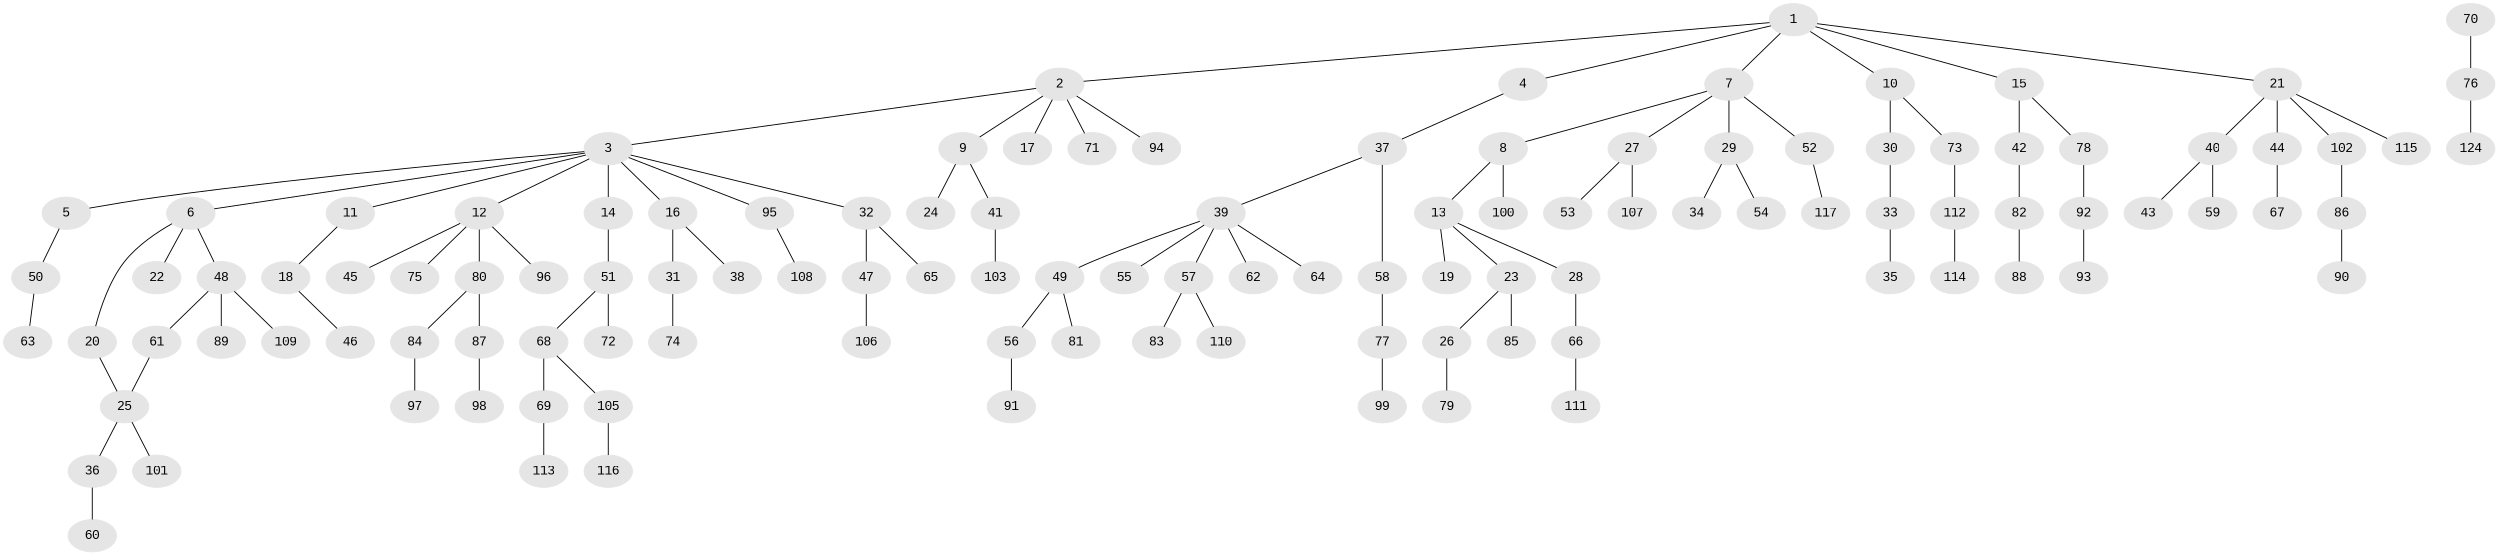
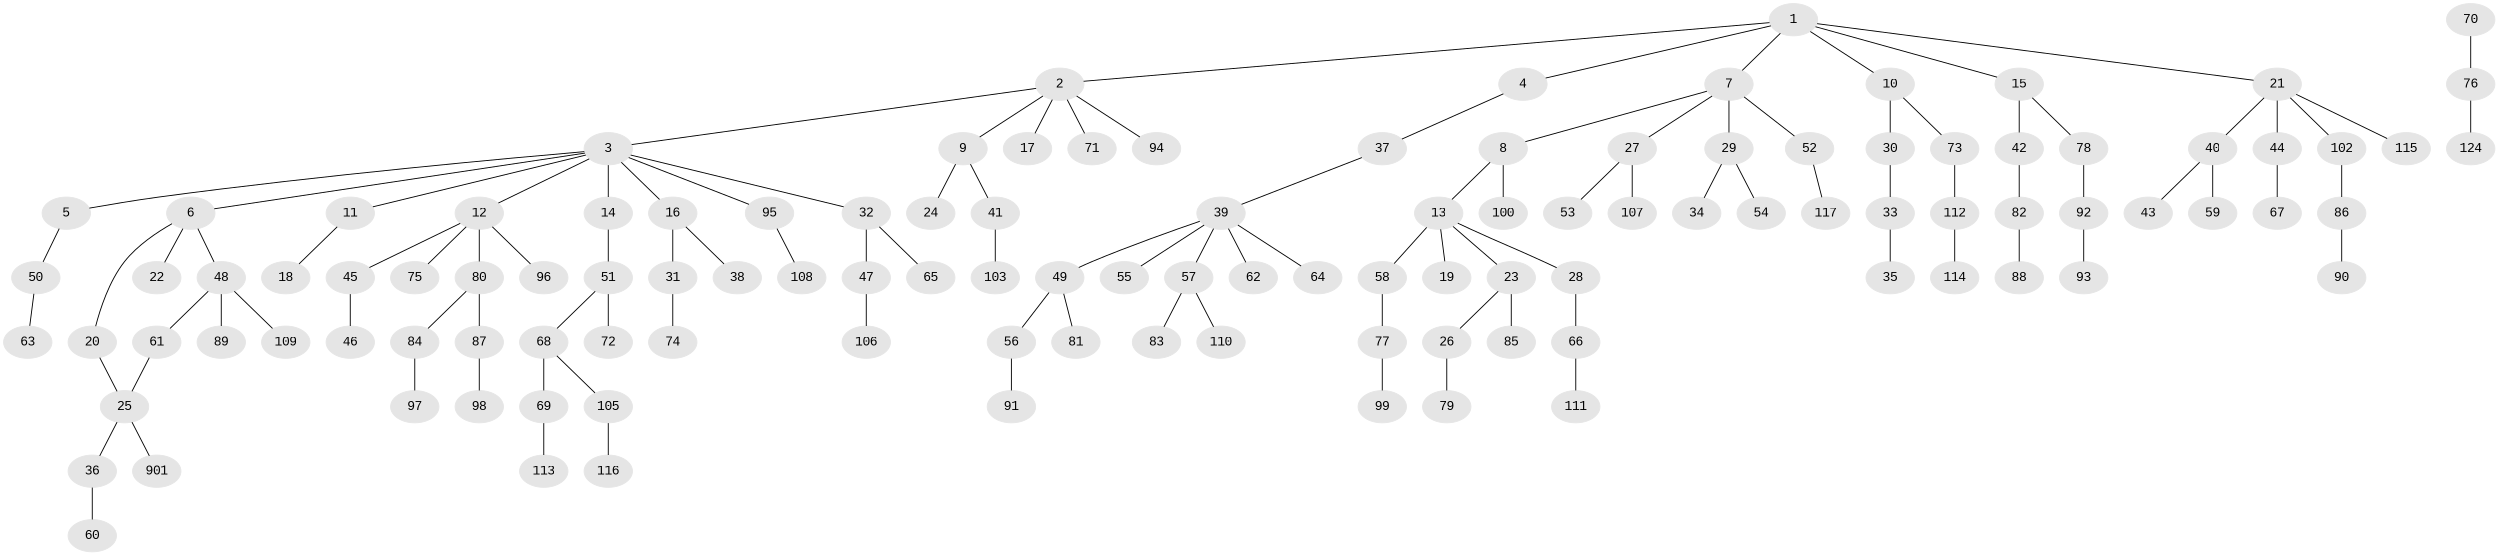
edge "37" -- "58": now "13" -- "58"
edge "18" -- "46": now "45" -- "46"
node "101": label "101" -> "901"
